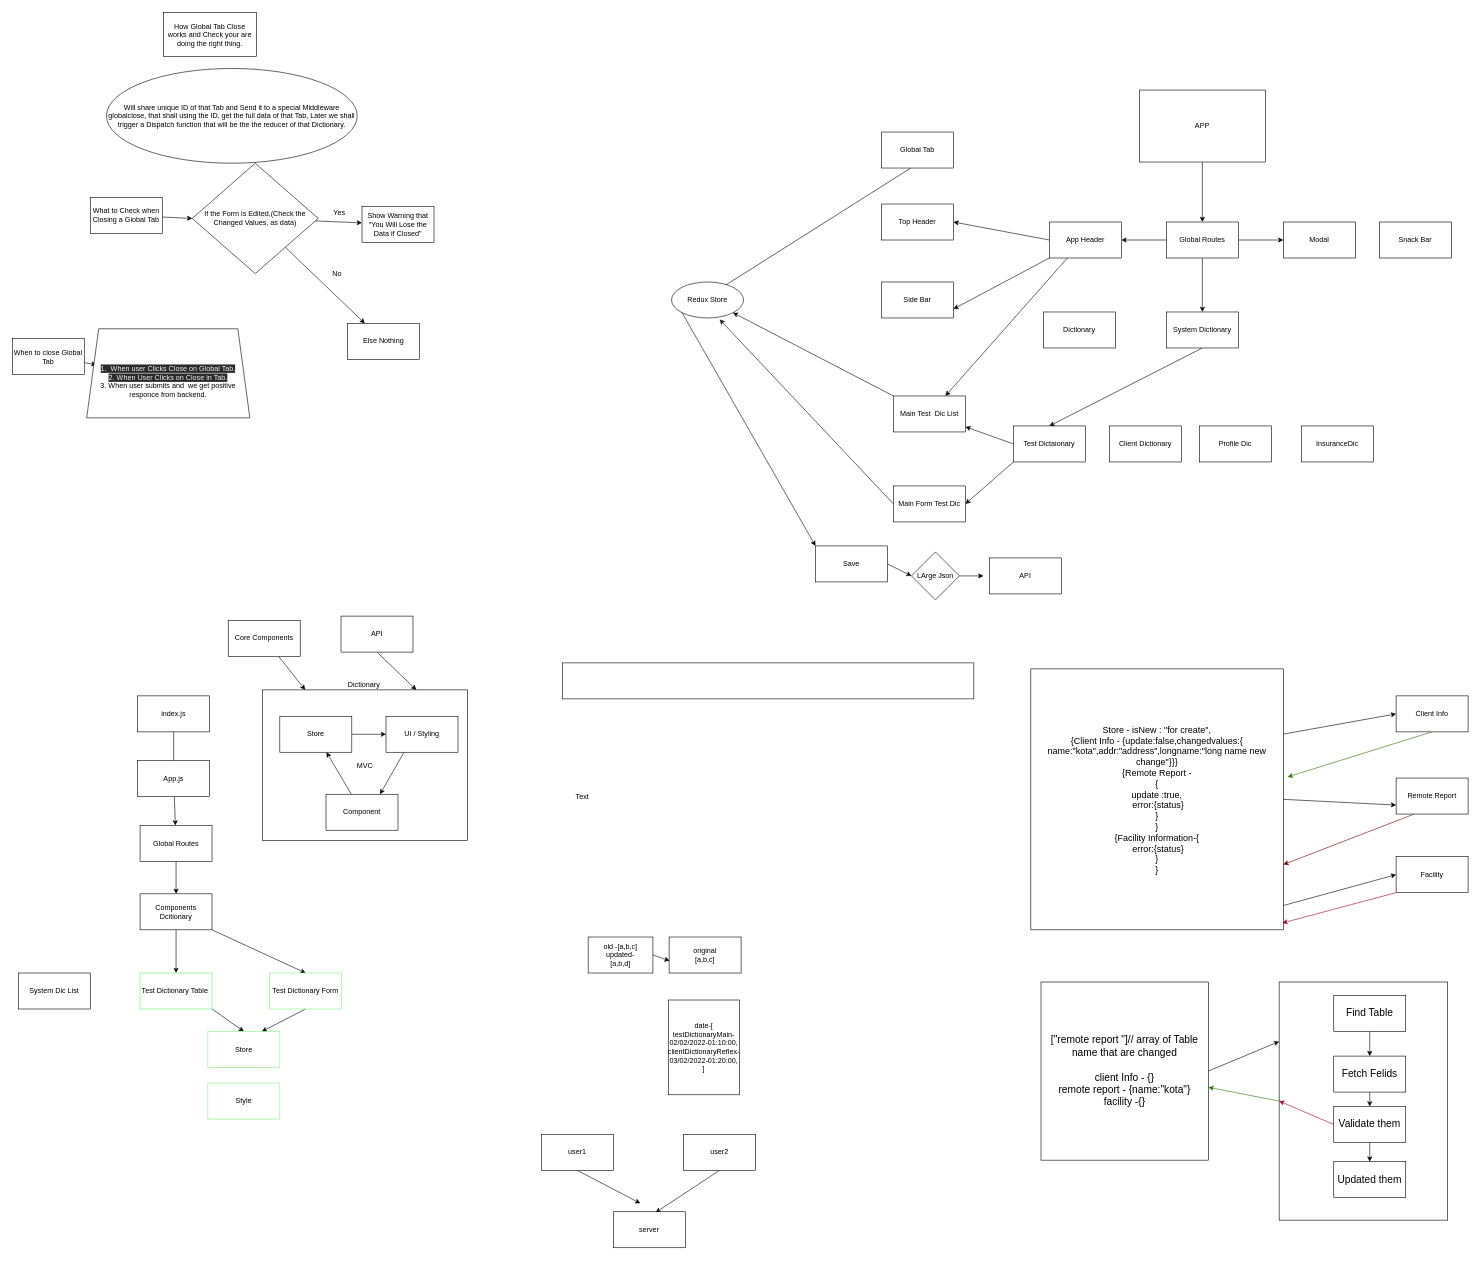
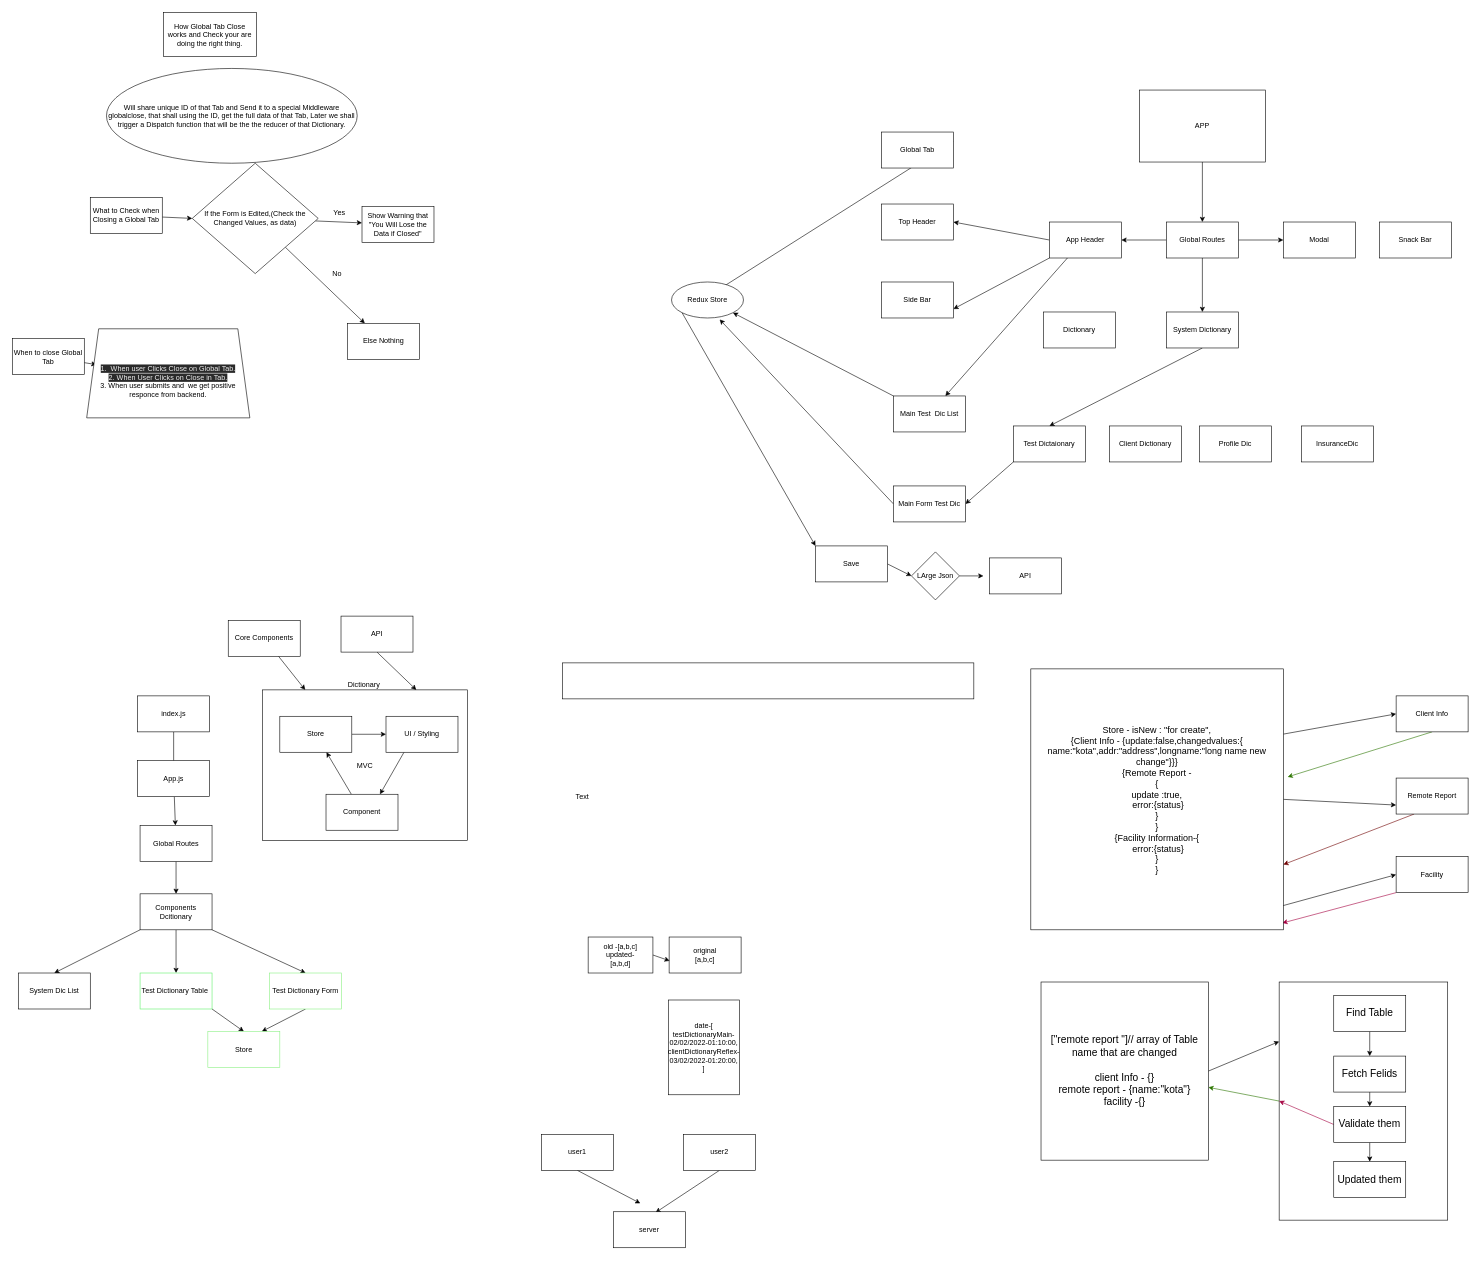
edge "Test Dictaionary" -> "Main Test Dic List": removed
edge "Components Dcitionary" -> "System Dic List": added
node "Style": removed
